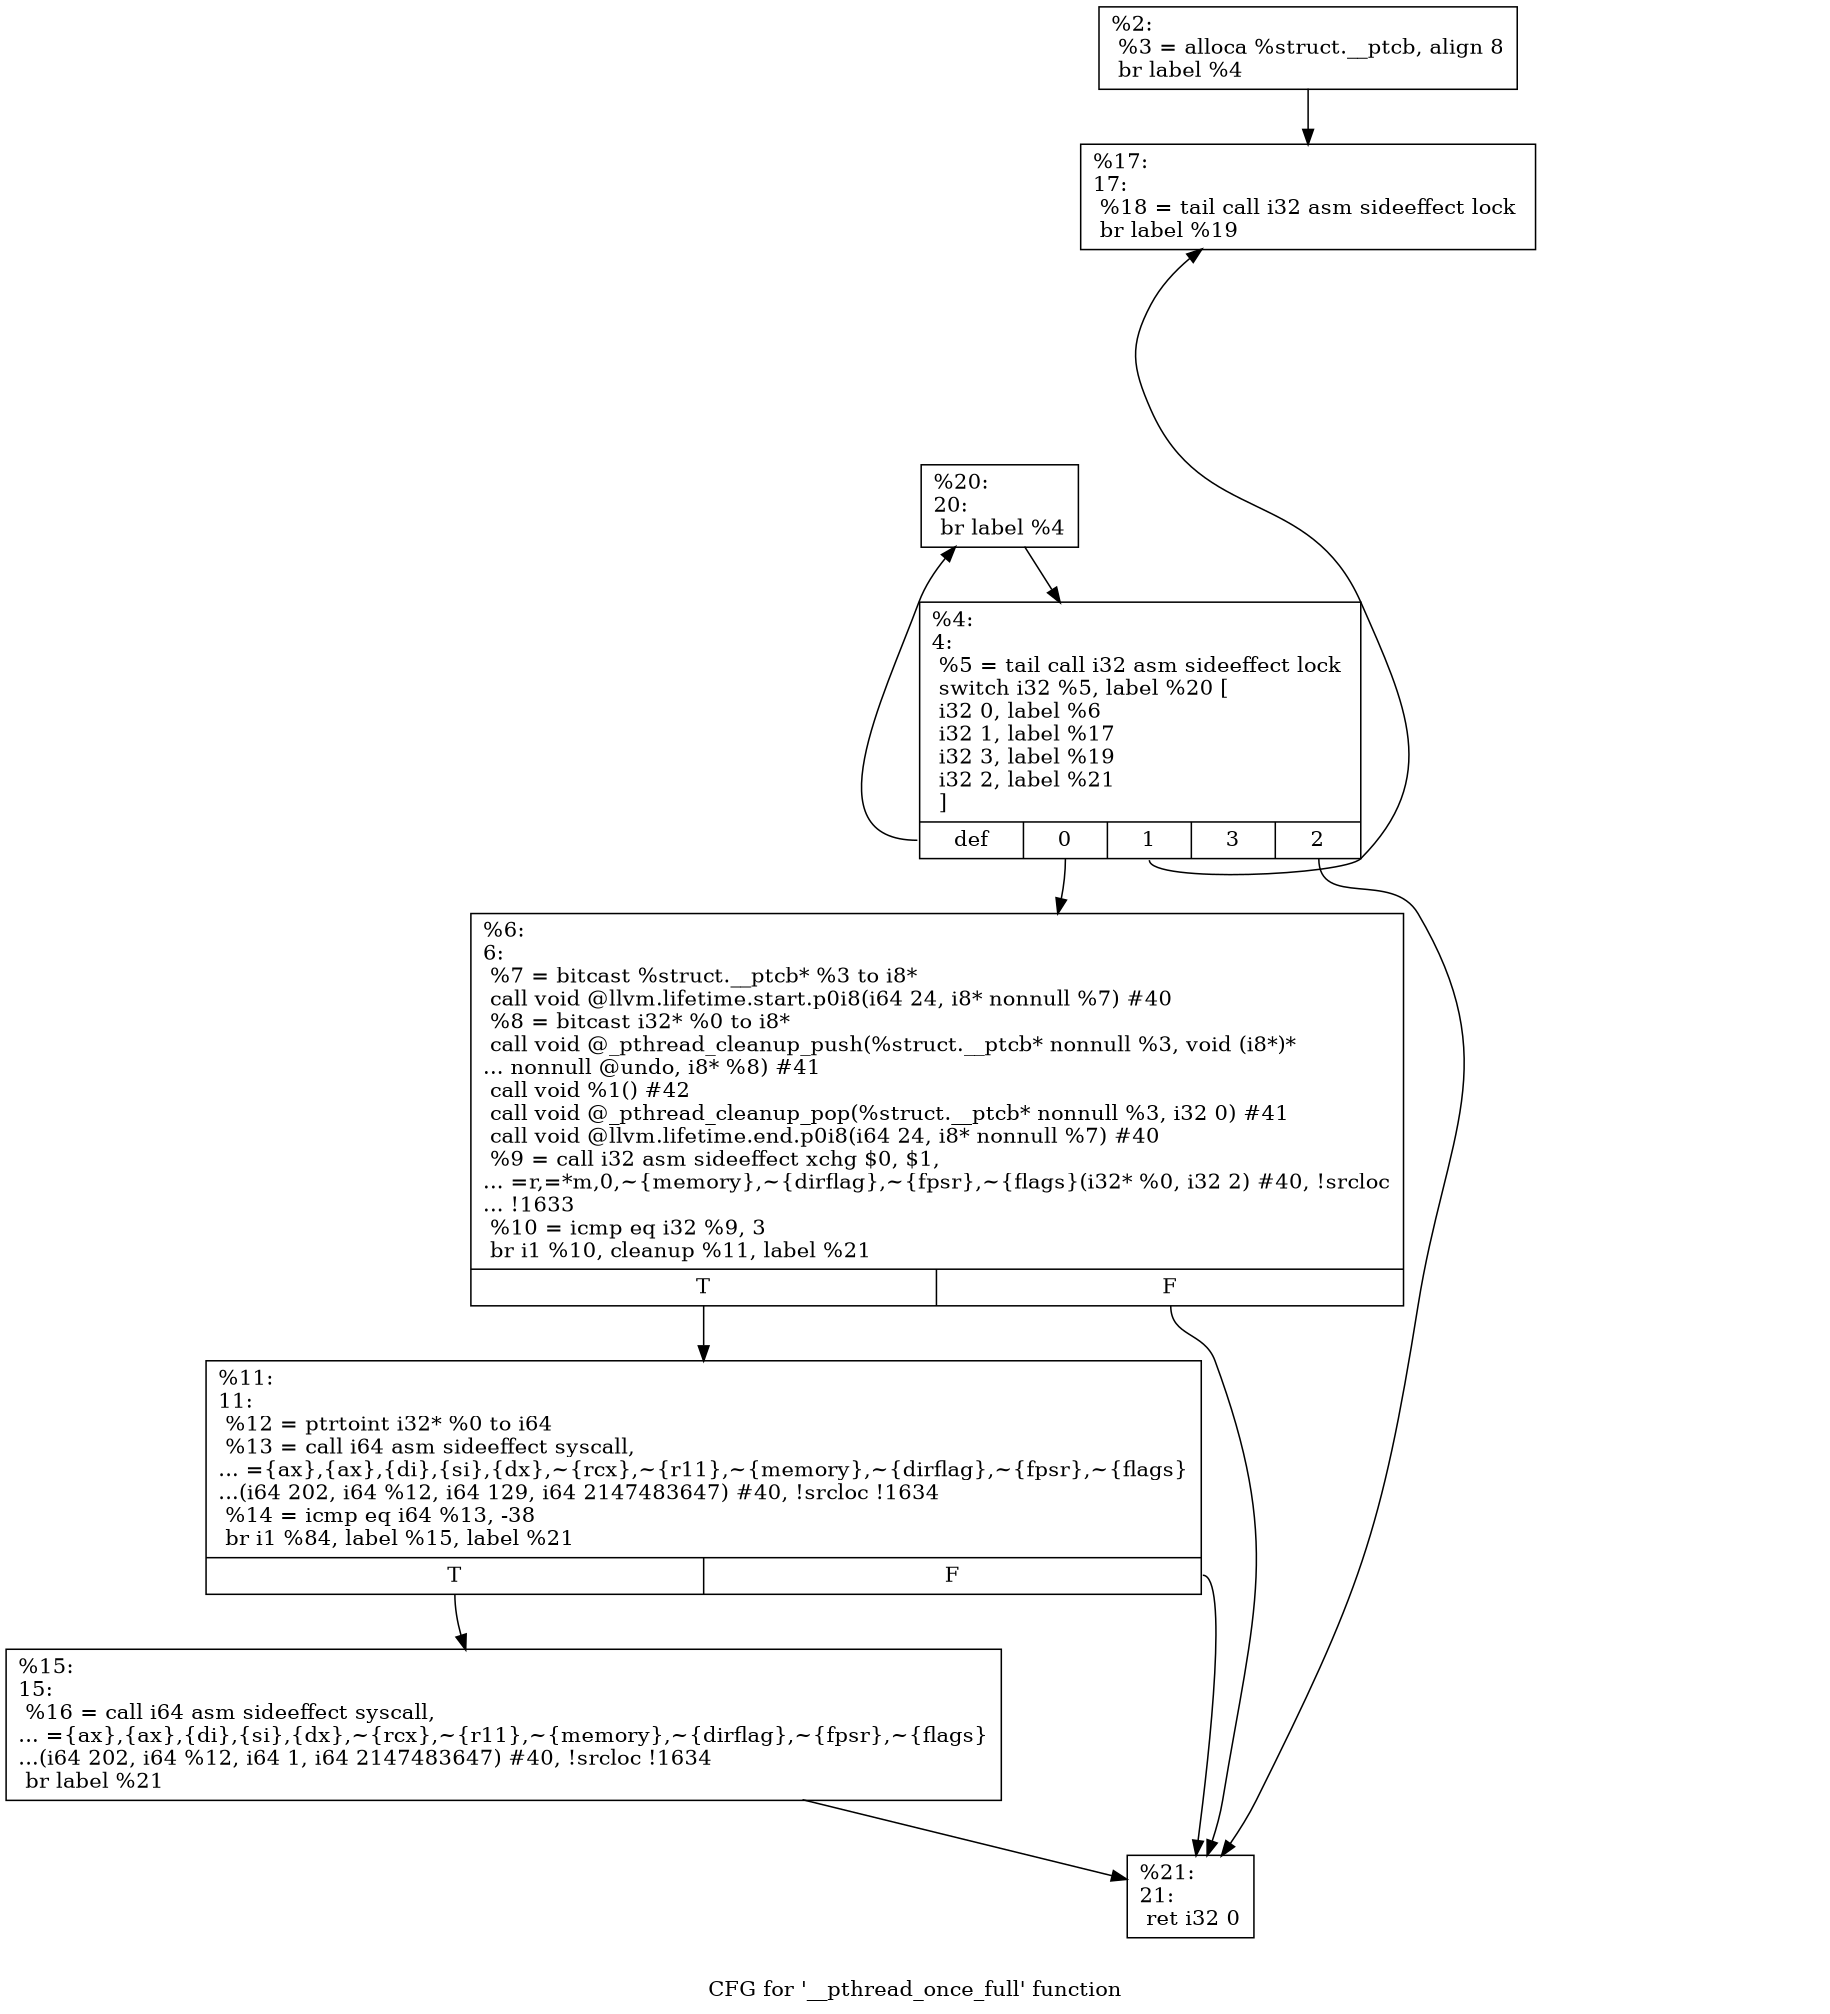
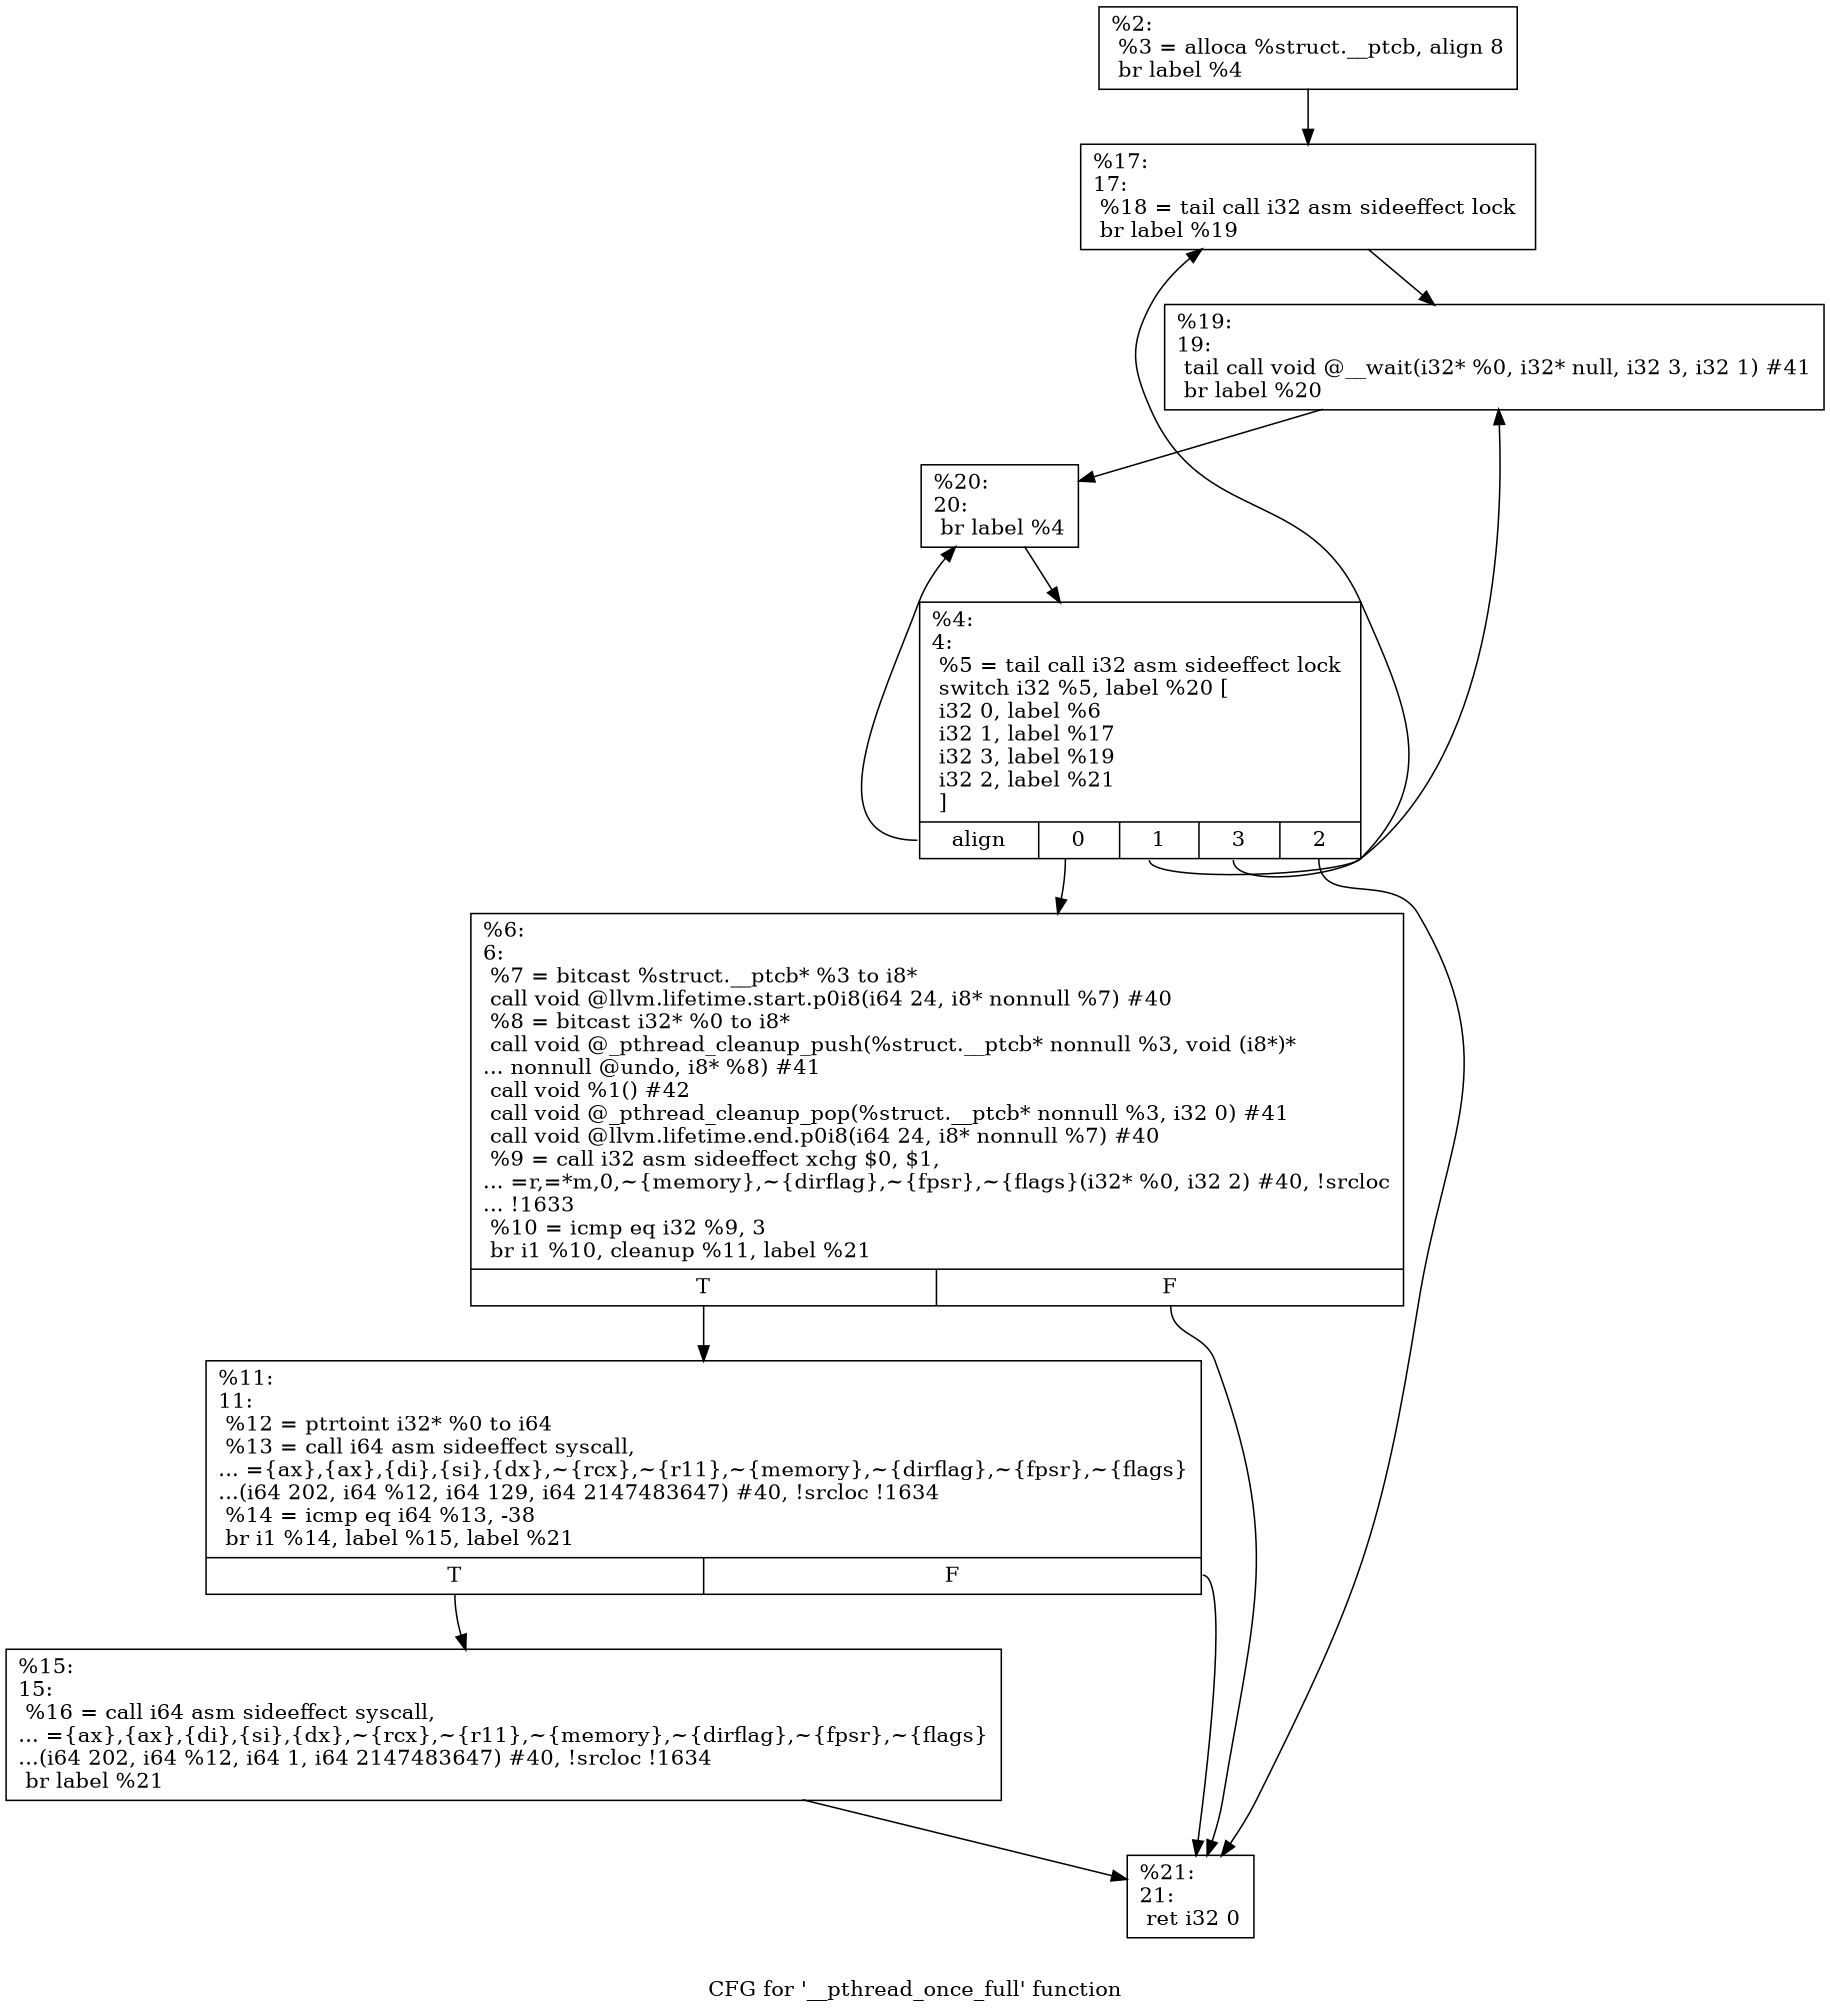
node "%19:": added
node "%4:": text "def" -> "align"
node "%11:": text "br i1 %84, label %15, label %21" -> "br i1 %14, label %15, label %21"
